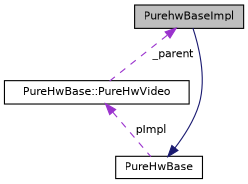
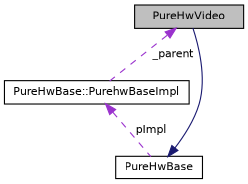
node "PurehwBaseImpl": label "PurehwBaseImpl" -> "PureHwVideo"
node "PureHwBase::PureHwVideo": label "PureHwBase::PureHwVideo" -> "PureHwBase::PurehwBaseImpl"
